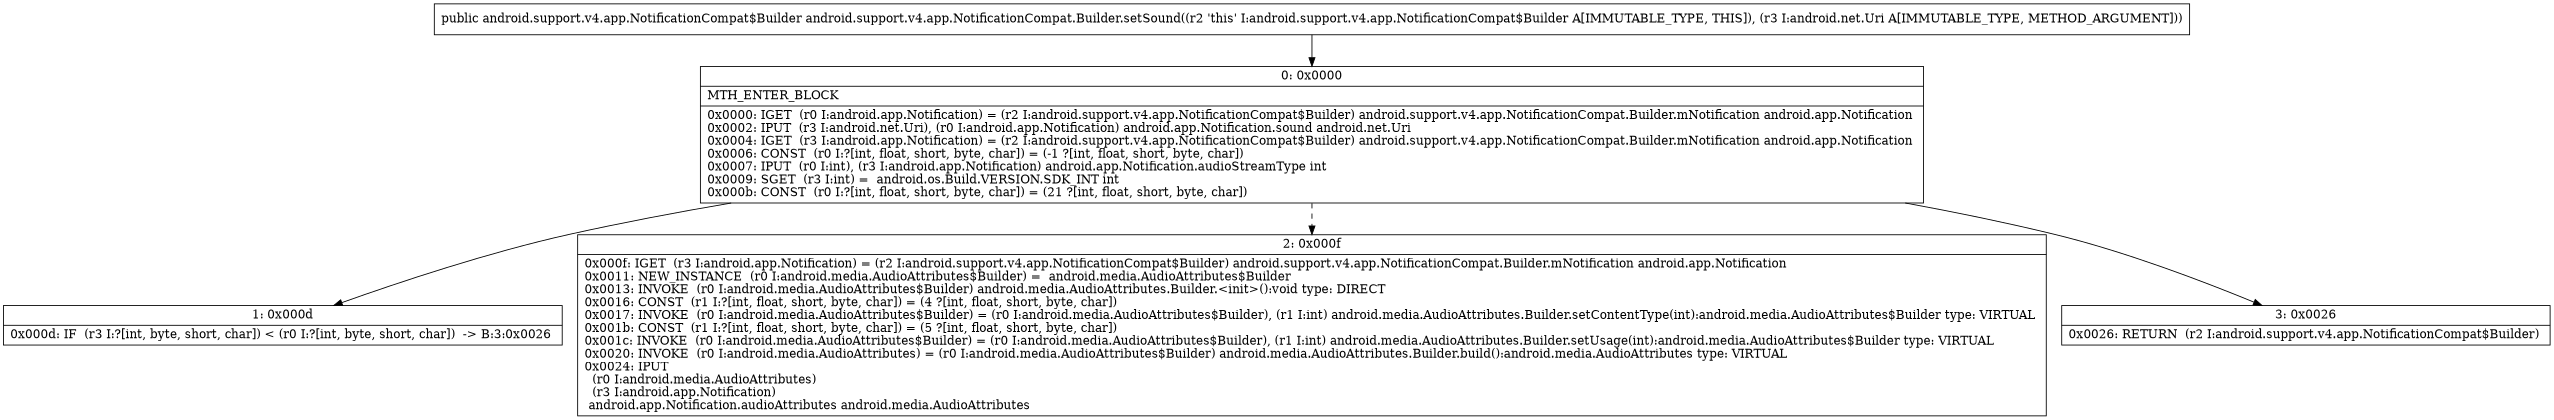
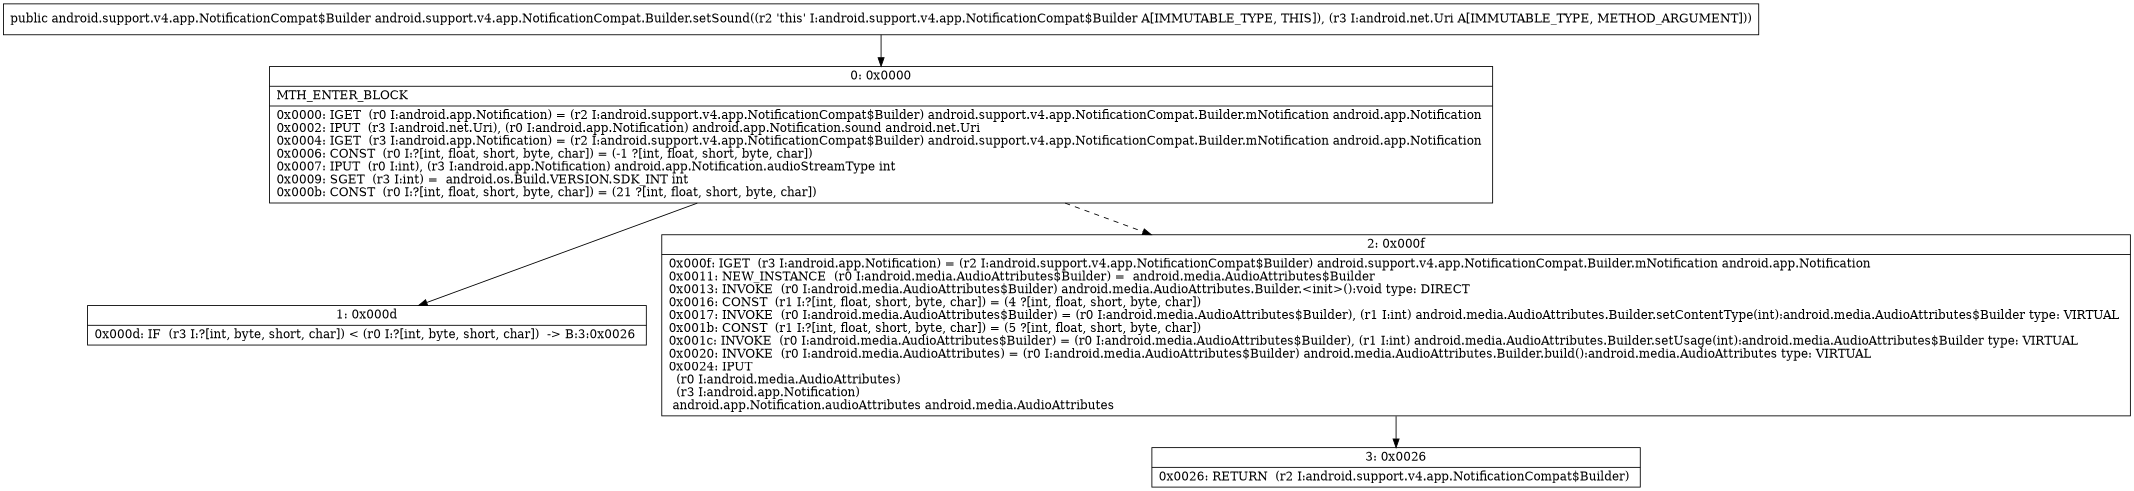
edge "0: 0x0000" -> "3: 0x0026": now "2: 0x000f" -> "3: 0x0026"
